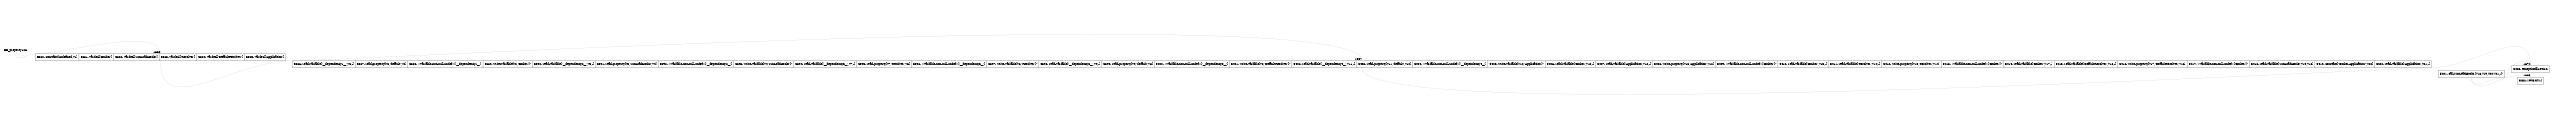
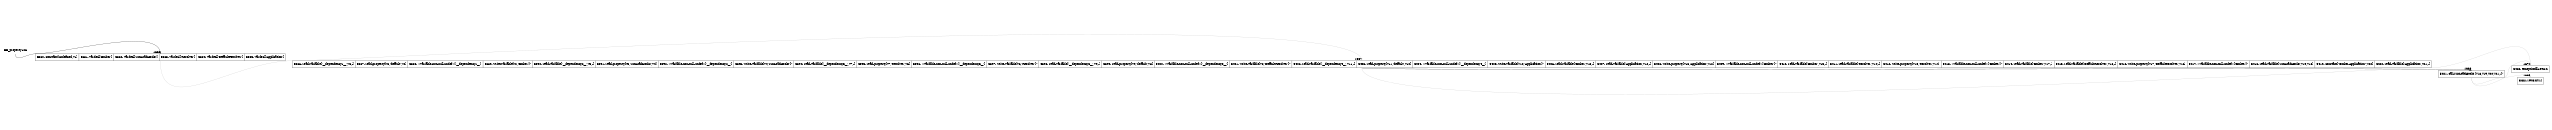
edge "BB_property126" -> "5380: constant[undefined,v1]": color gray -> black
edge "5386: read-variable['__dependency1__',v3,-]" -> "5421: call-runLoadHooks [v18,v19,v20,v21,-]*": added
